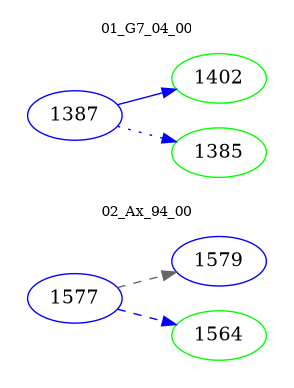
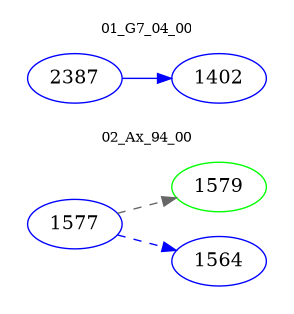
node "1402": color green -> blue
node "1387": label "1387" -> "2387"
node "1385": removed
node "1579": color blue -> green
node "1564": color green -> blue
